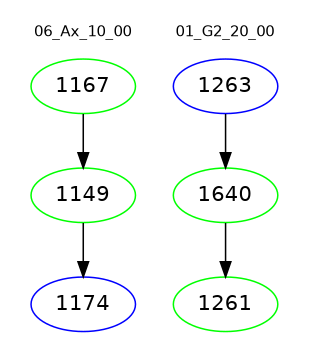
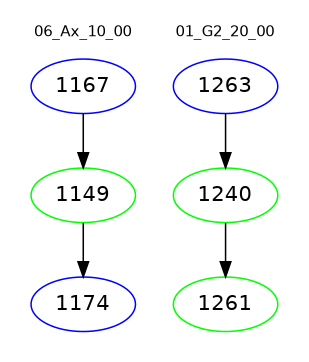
node "1167": color green -> blue
node "1640": label "1640" -> "1240"
